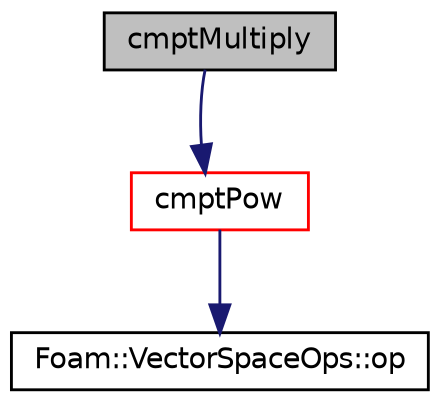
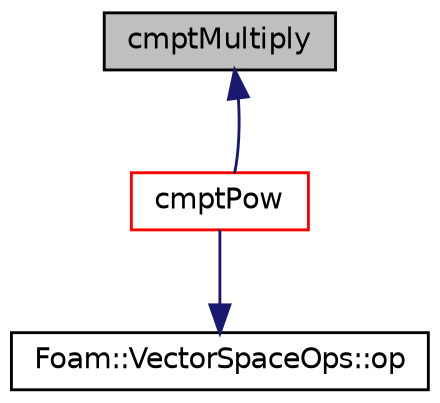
edge "cmptMultiply" -> "cmptPow": reversed
